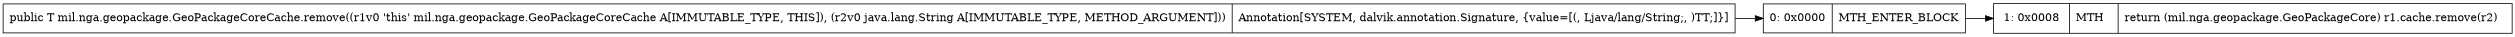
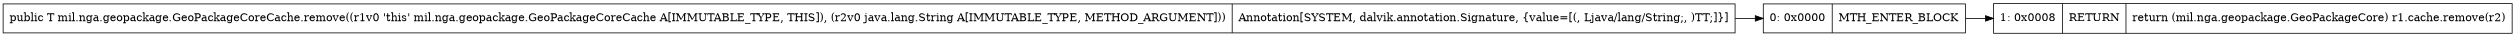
node "1: 0x0008": text "MTH" -> "RETURN"
